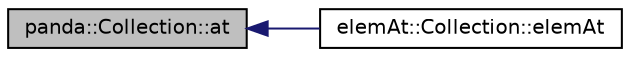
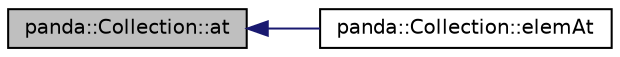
node "elemAt::Collection::elemAt": label "elemAt::Collection::elemAt" -> "panda::Collection::elemAt"
